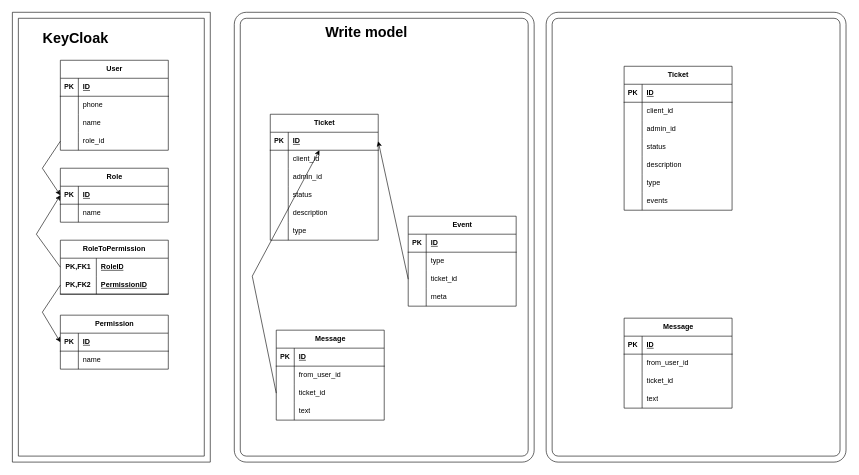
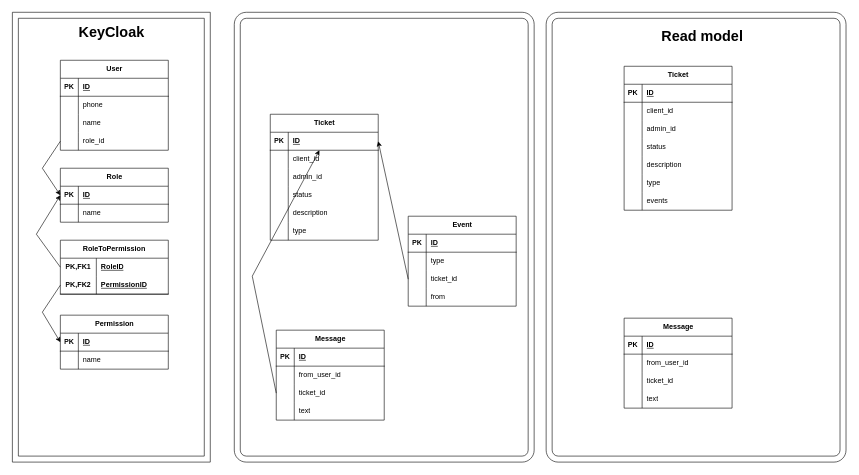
node "Write model": removed
node "Read model": added
node "KeyCloak": moved (75, 38) -> (111, 32)
node "meta": label "meta" -> "from"
